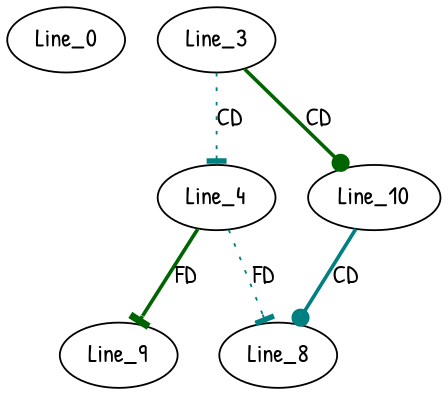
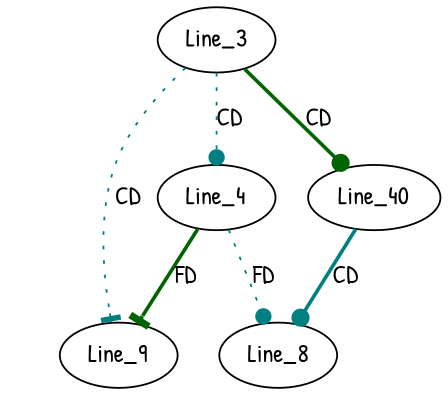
node "Line_0": removed
edge "Line_3" -> "Line_4": arrowhead tee -> dot
edge "Line_3" -> "Line_9": added, label "CD"
node "Line_10": label "Line_10" -> "Line_40"
edge "Line_4" -> "Line_8": arrowhead tee -> dot
